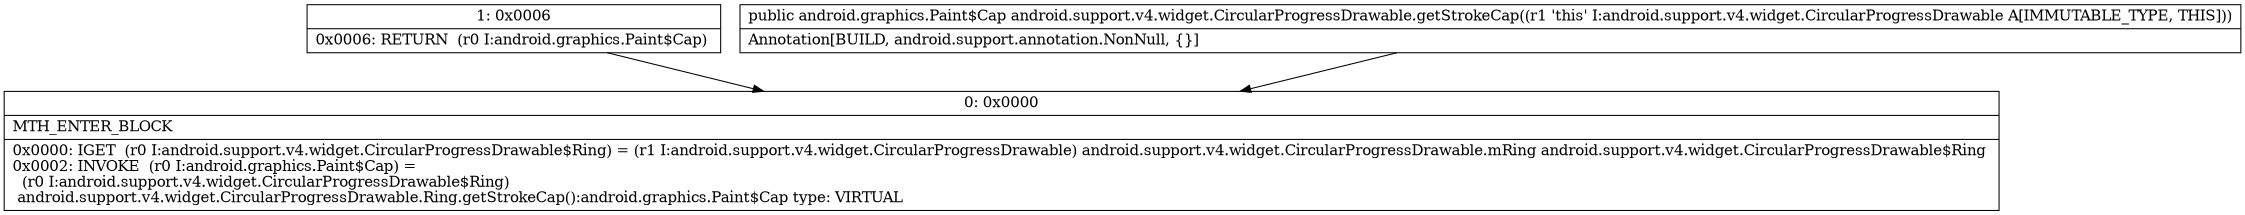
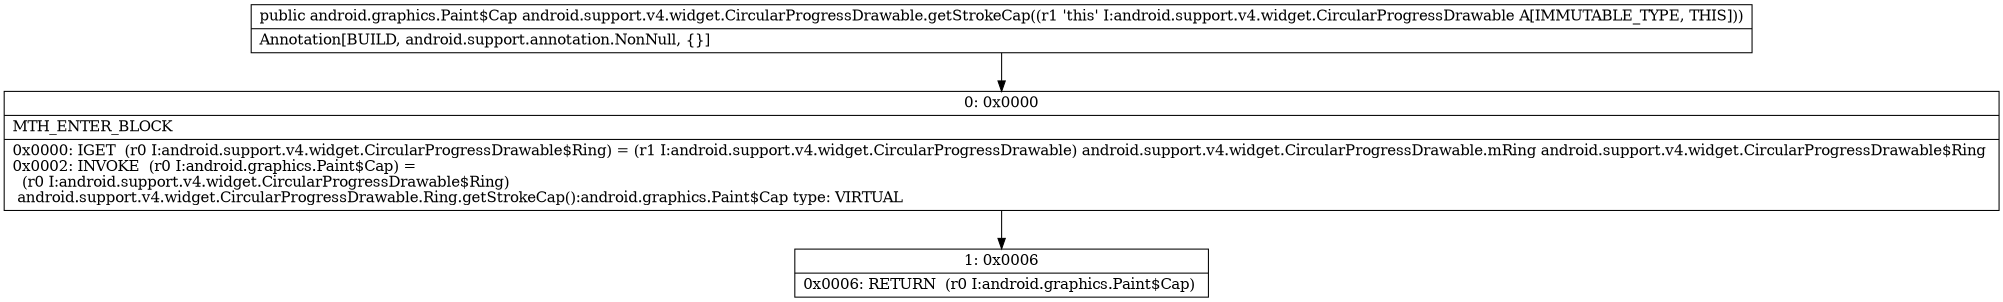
edge "1: 0x0006" -> "0: 0x0000": reversed
